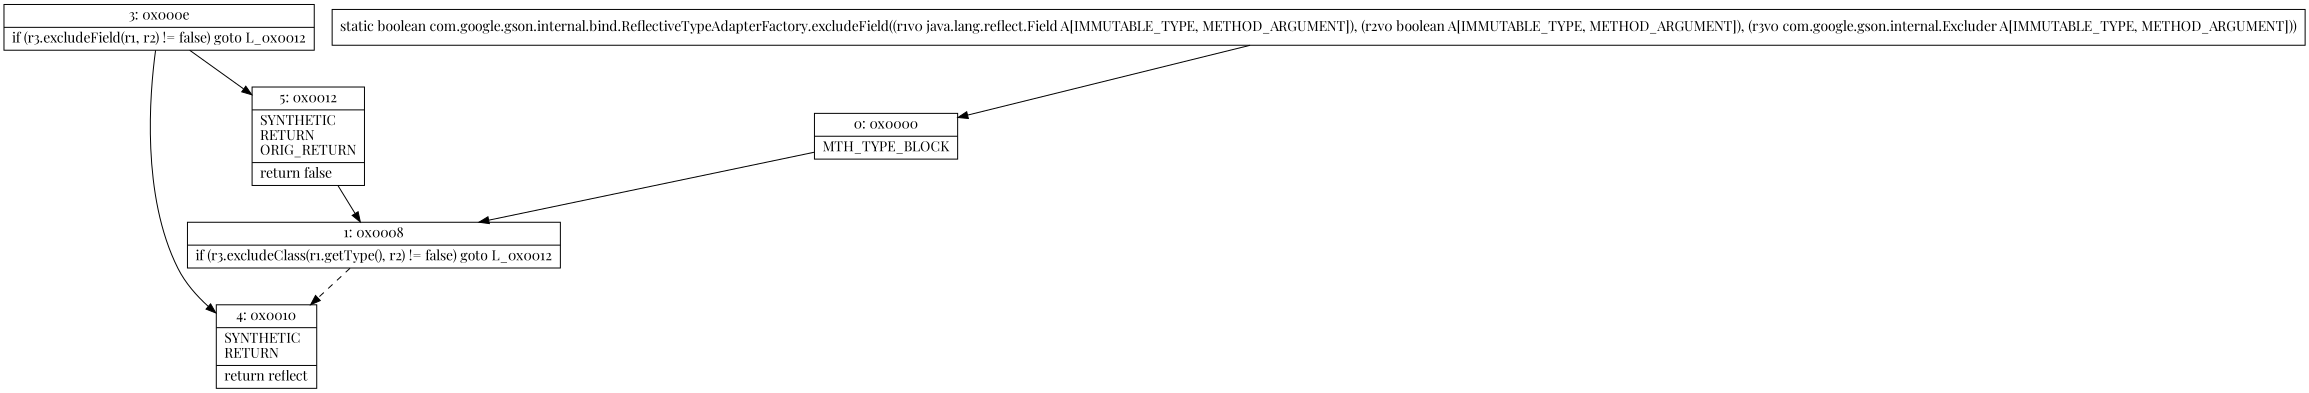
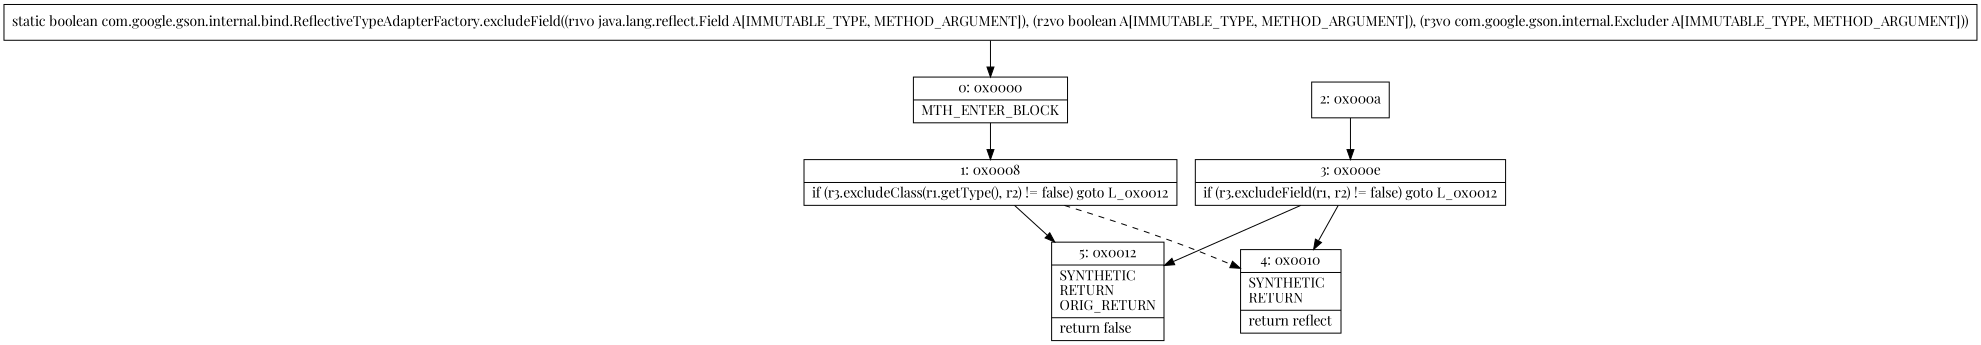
node "2: 0x000a": added
node "0: 0x0000": text "MTH_TYPE_BLOCK" -> "MTH_ENTER_BLOCK"
edge "5: 0x0012" -> "1: 0x0008": reversed
